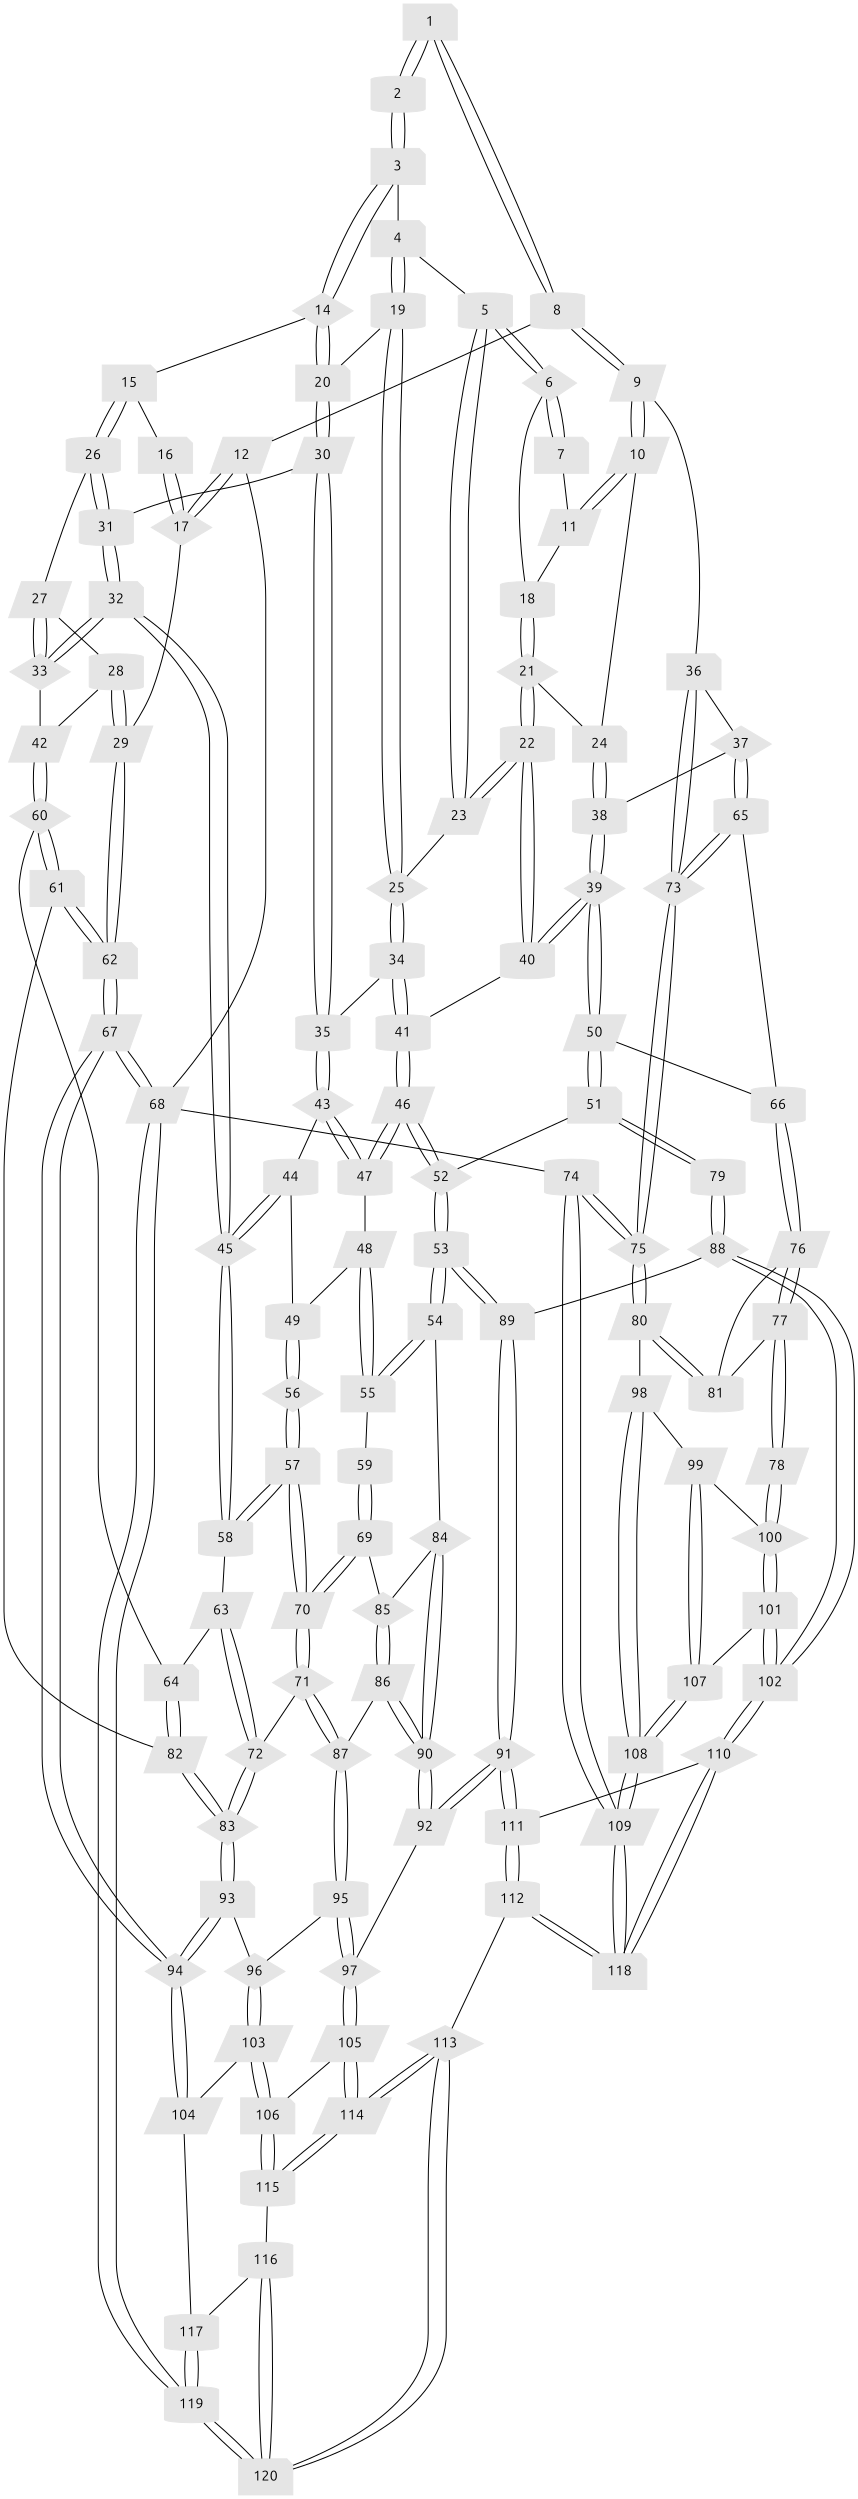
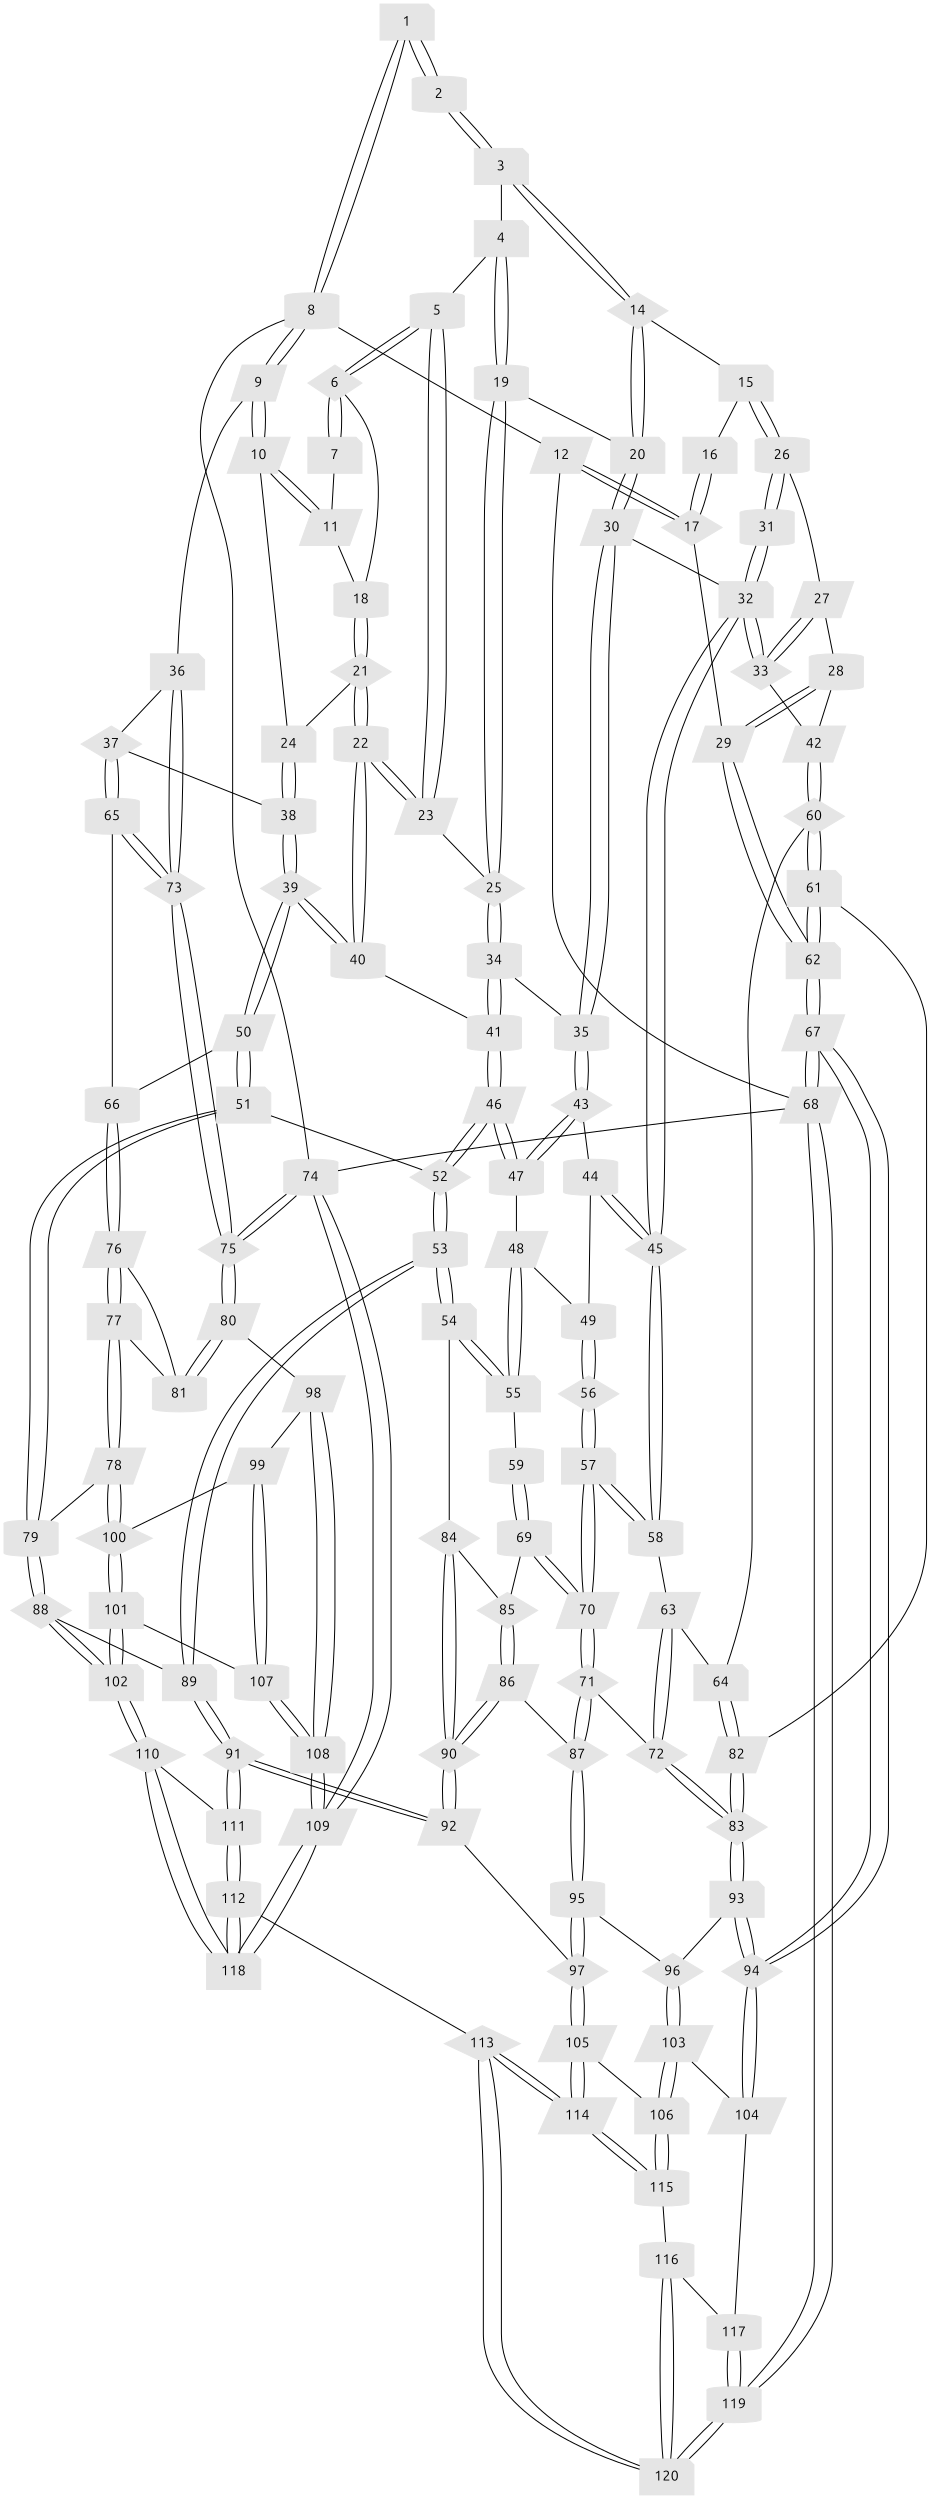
edge "30" -- "31": now "30" -- "32"
edge "8" -- "74": added
edge "78" -- "79": added
